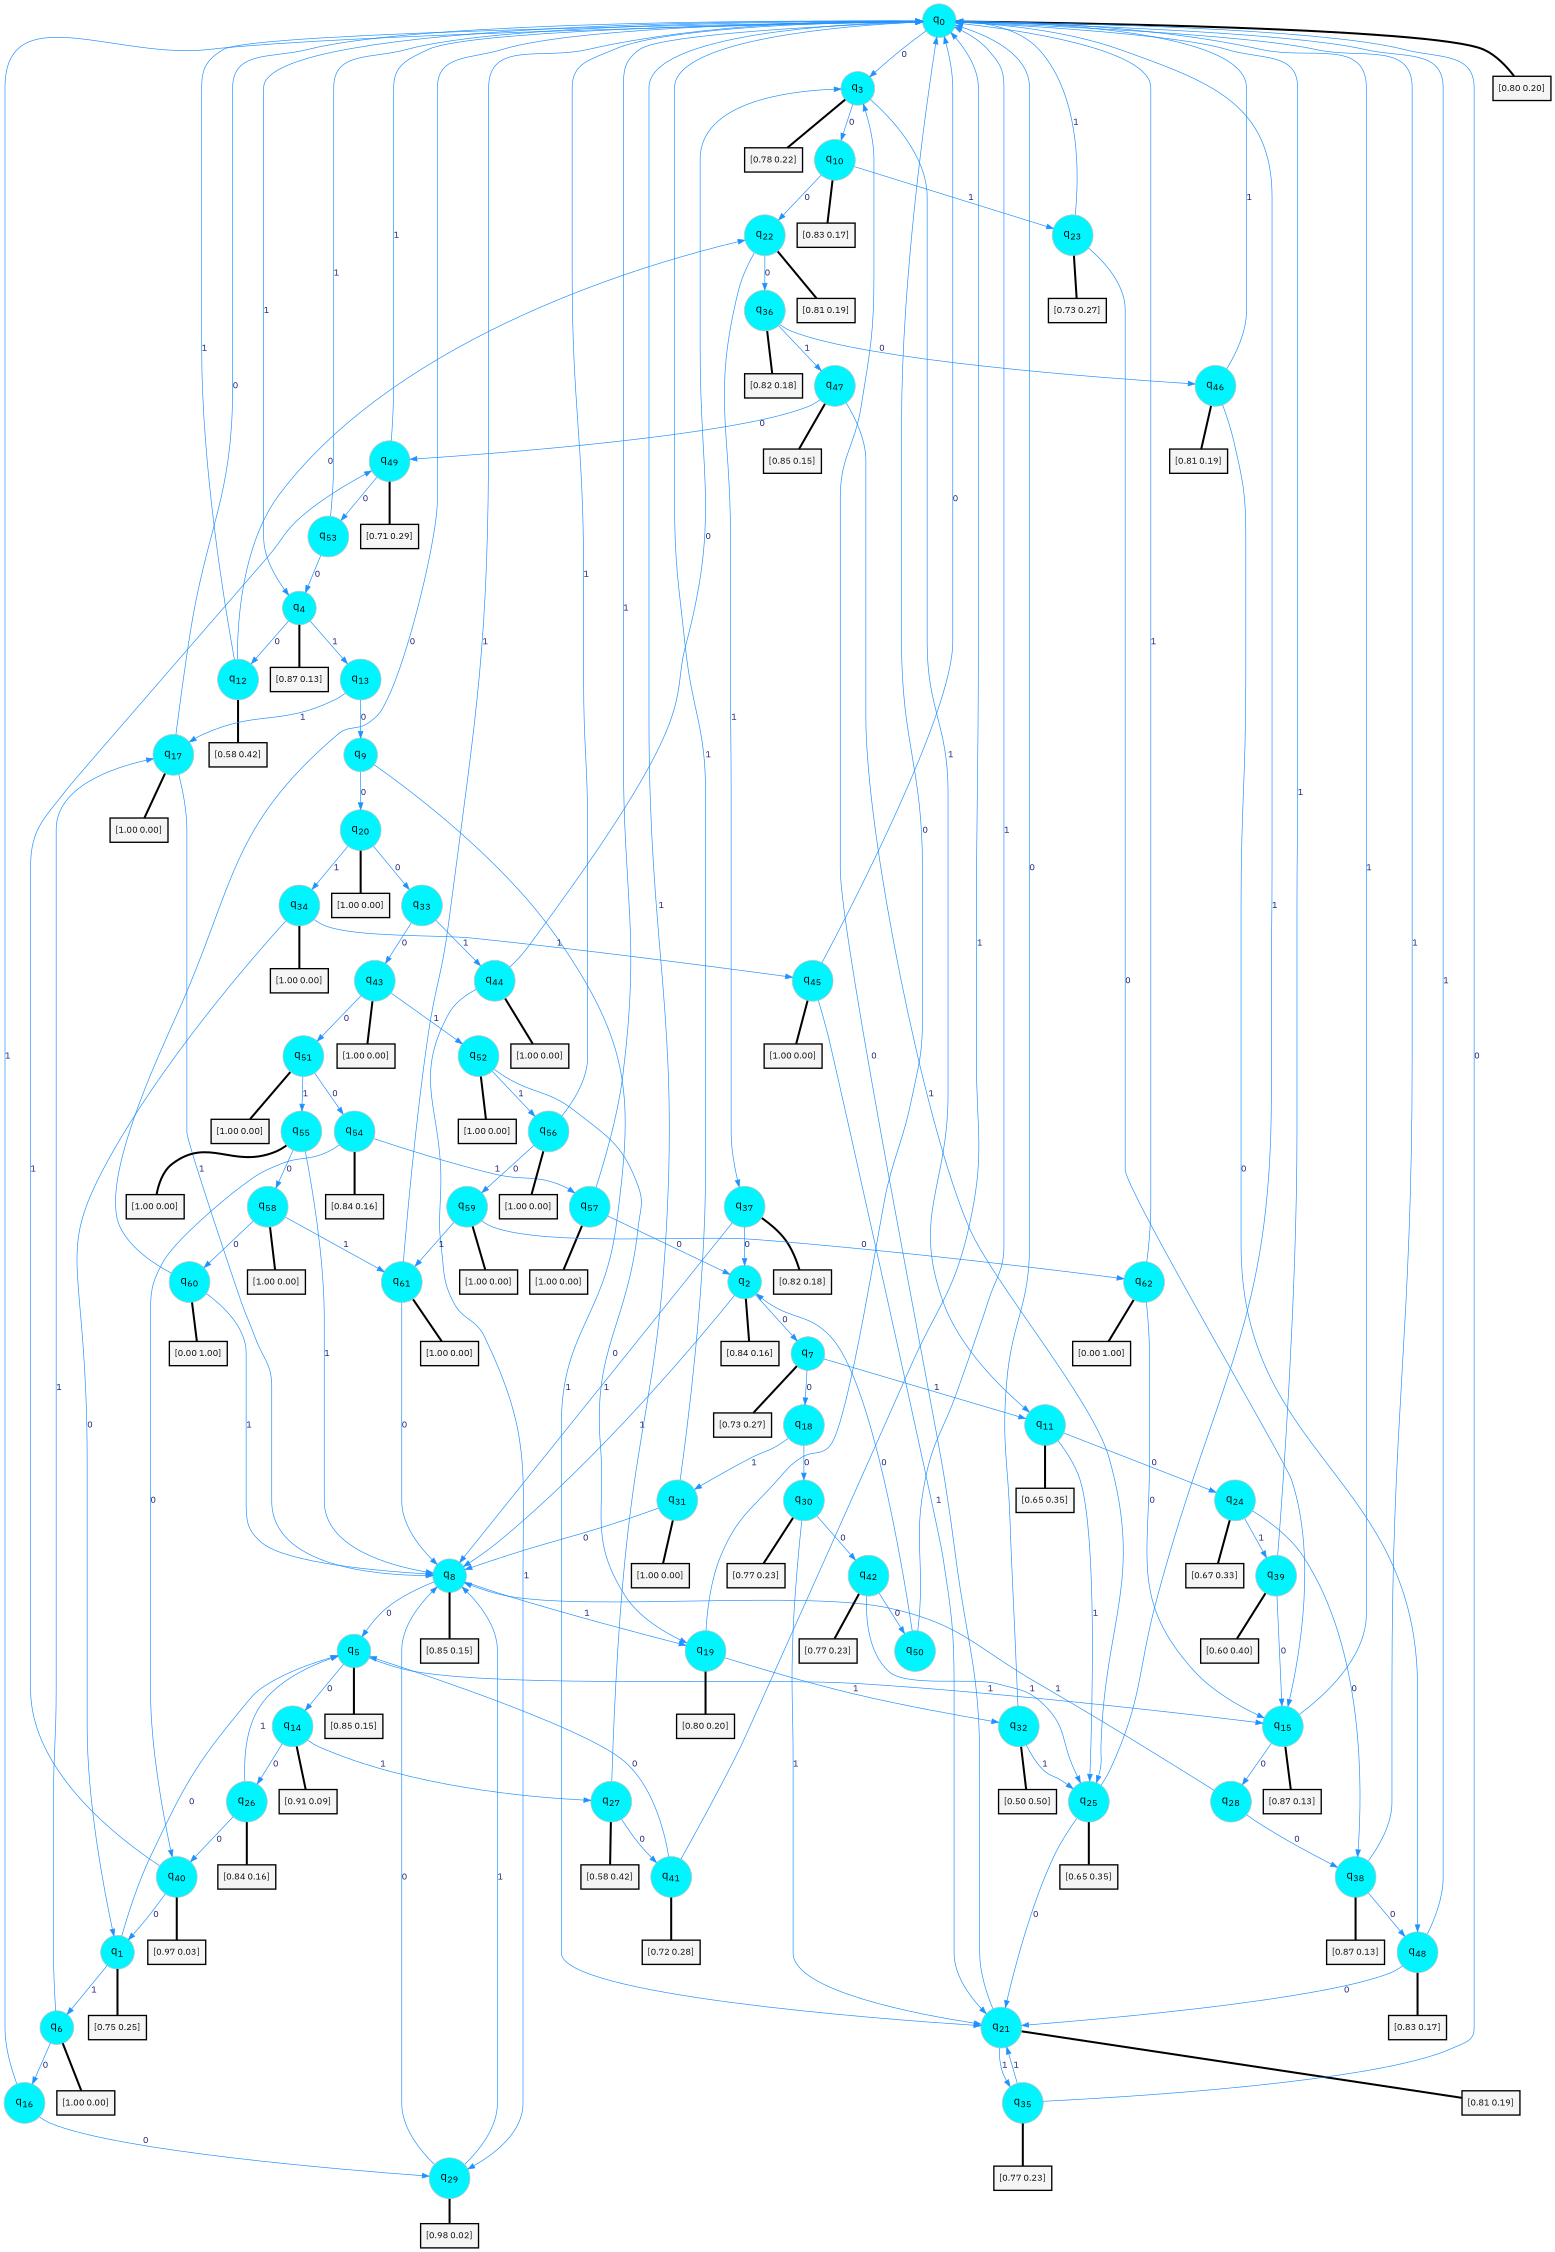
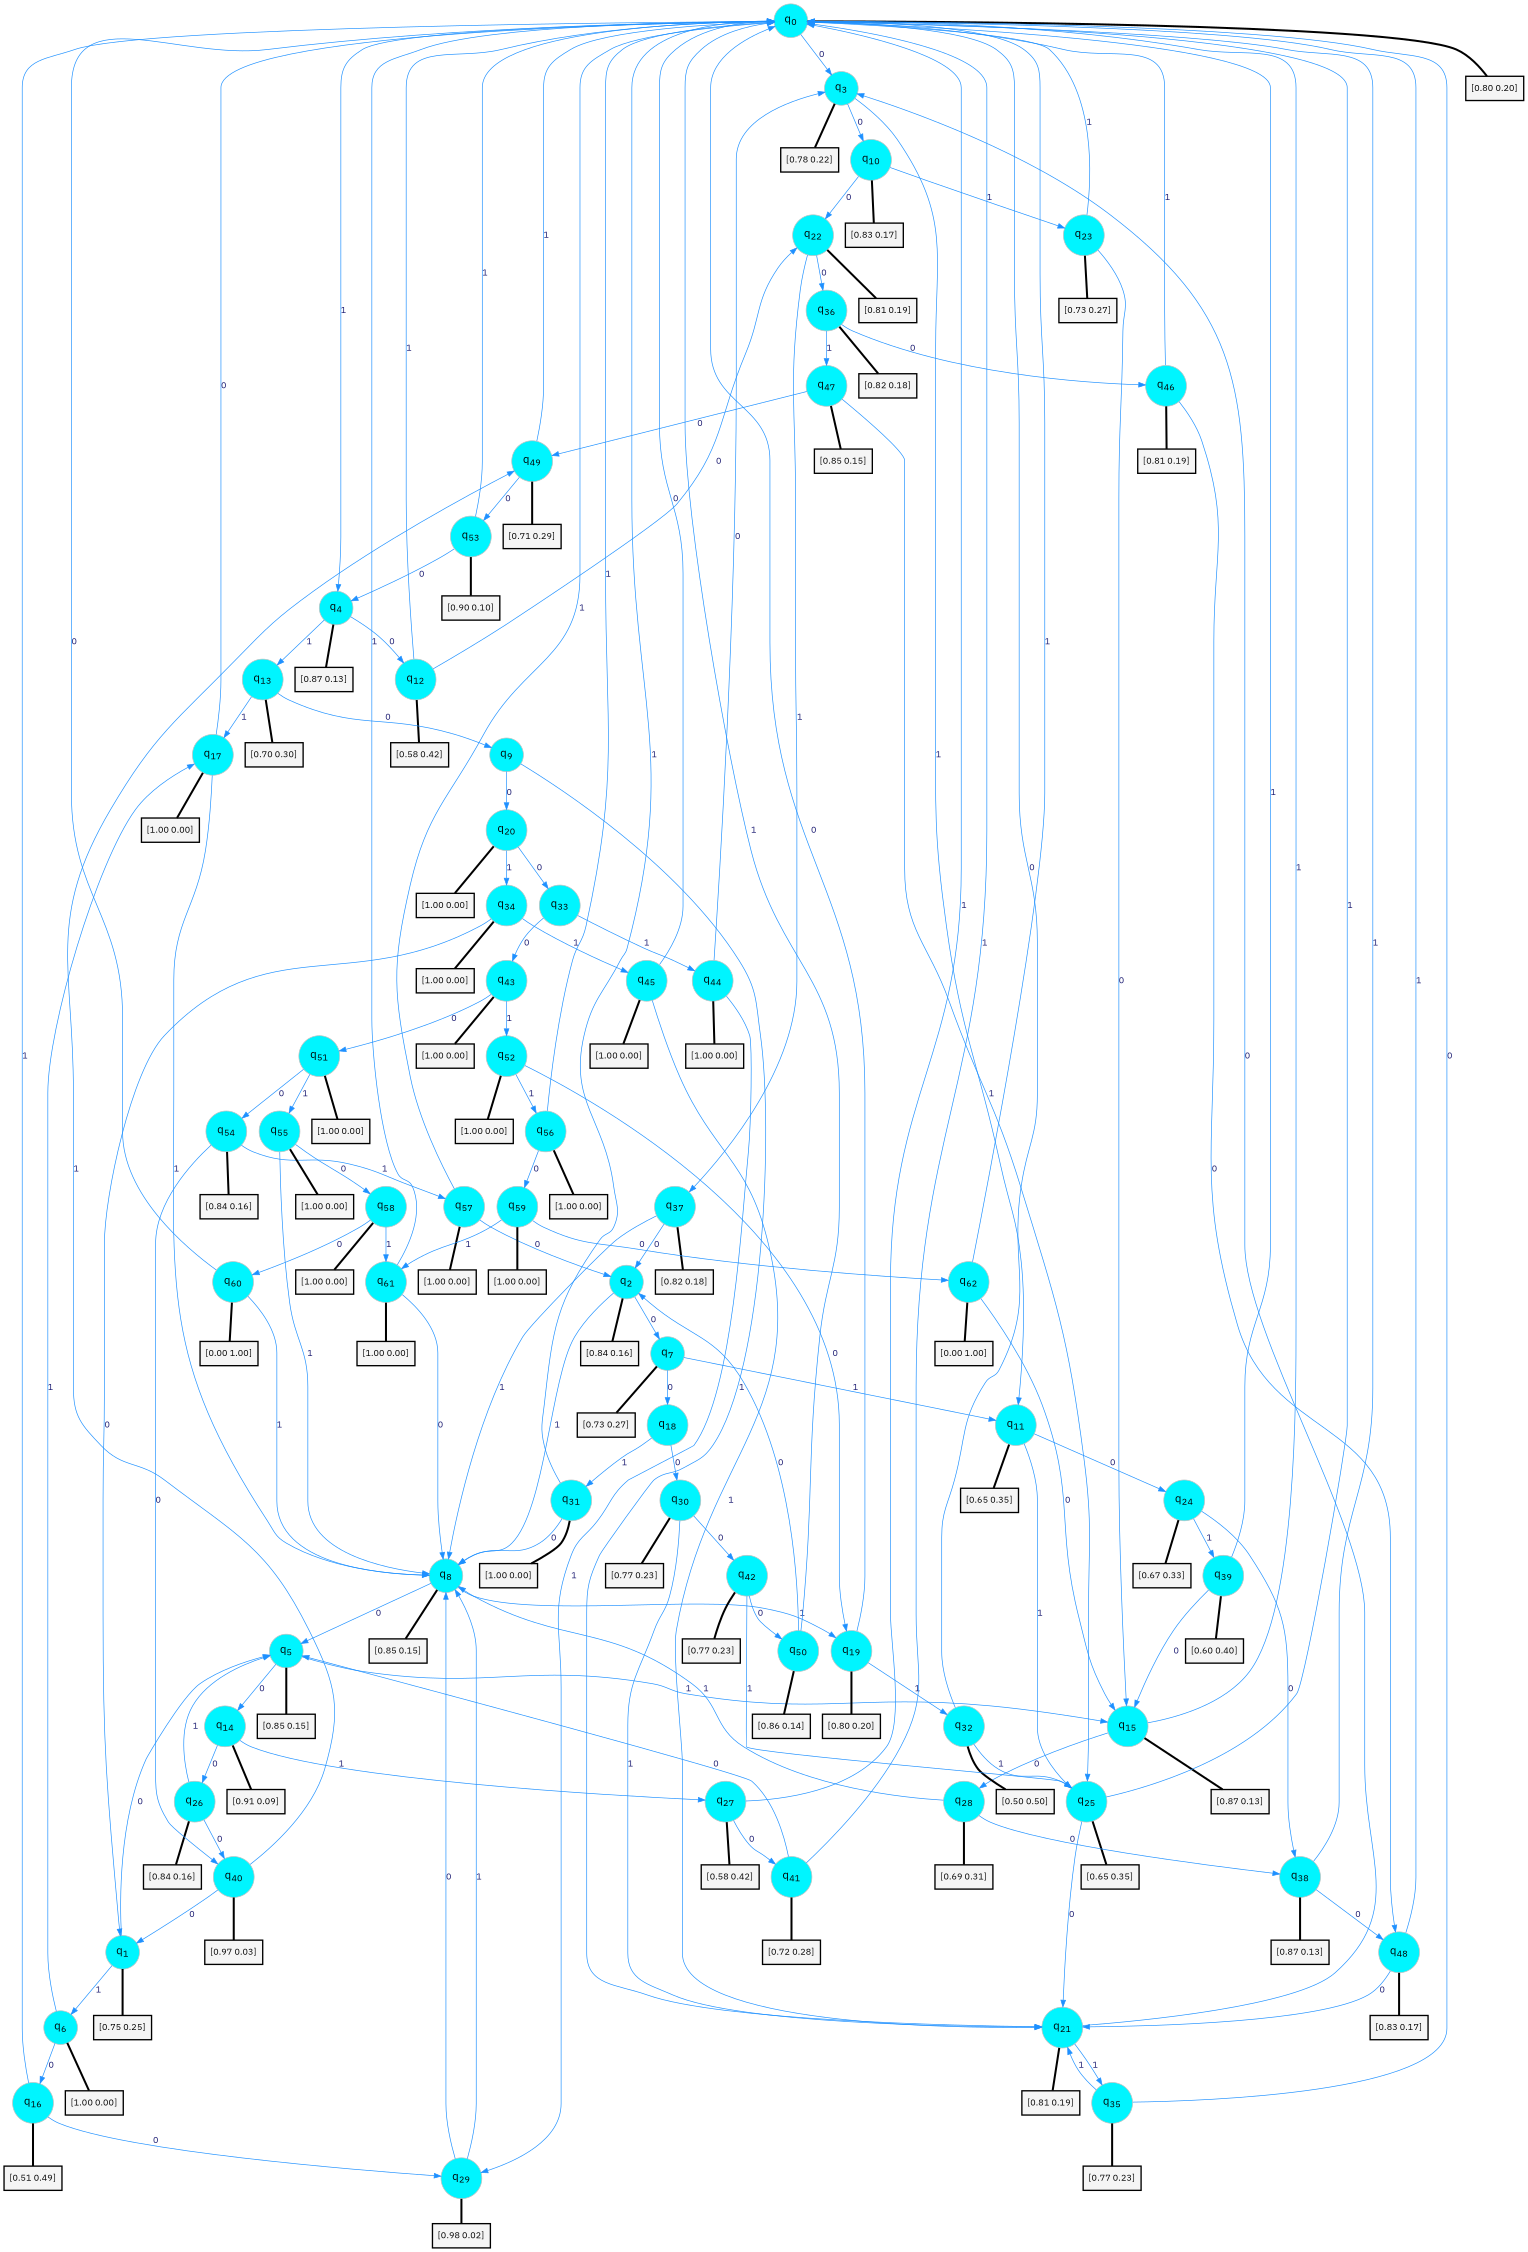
node "[0.90 0.10]": added
node "[0.70 0.30]": added
node "[0.86 0.14]": added
node "[0.69 0.31]": added
node "[0.51 0.49]": added
